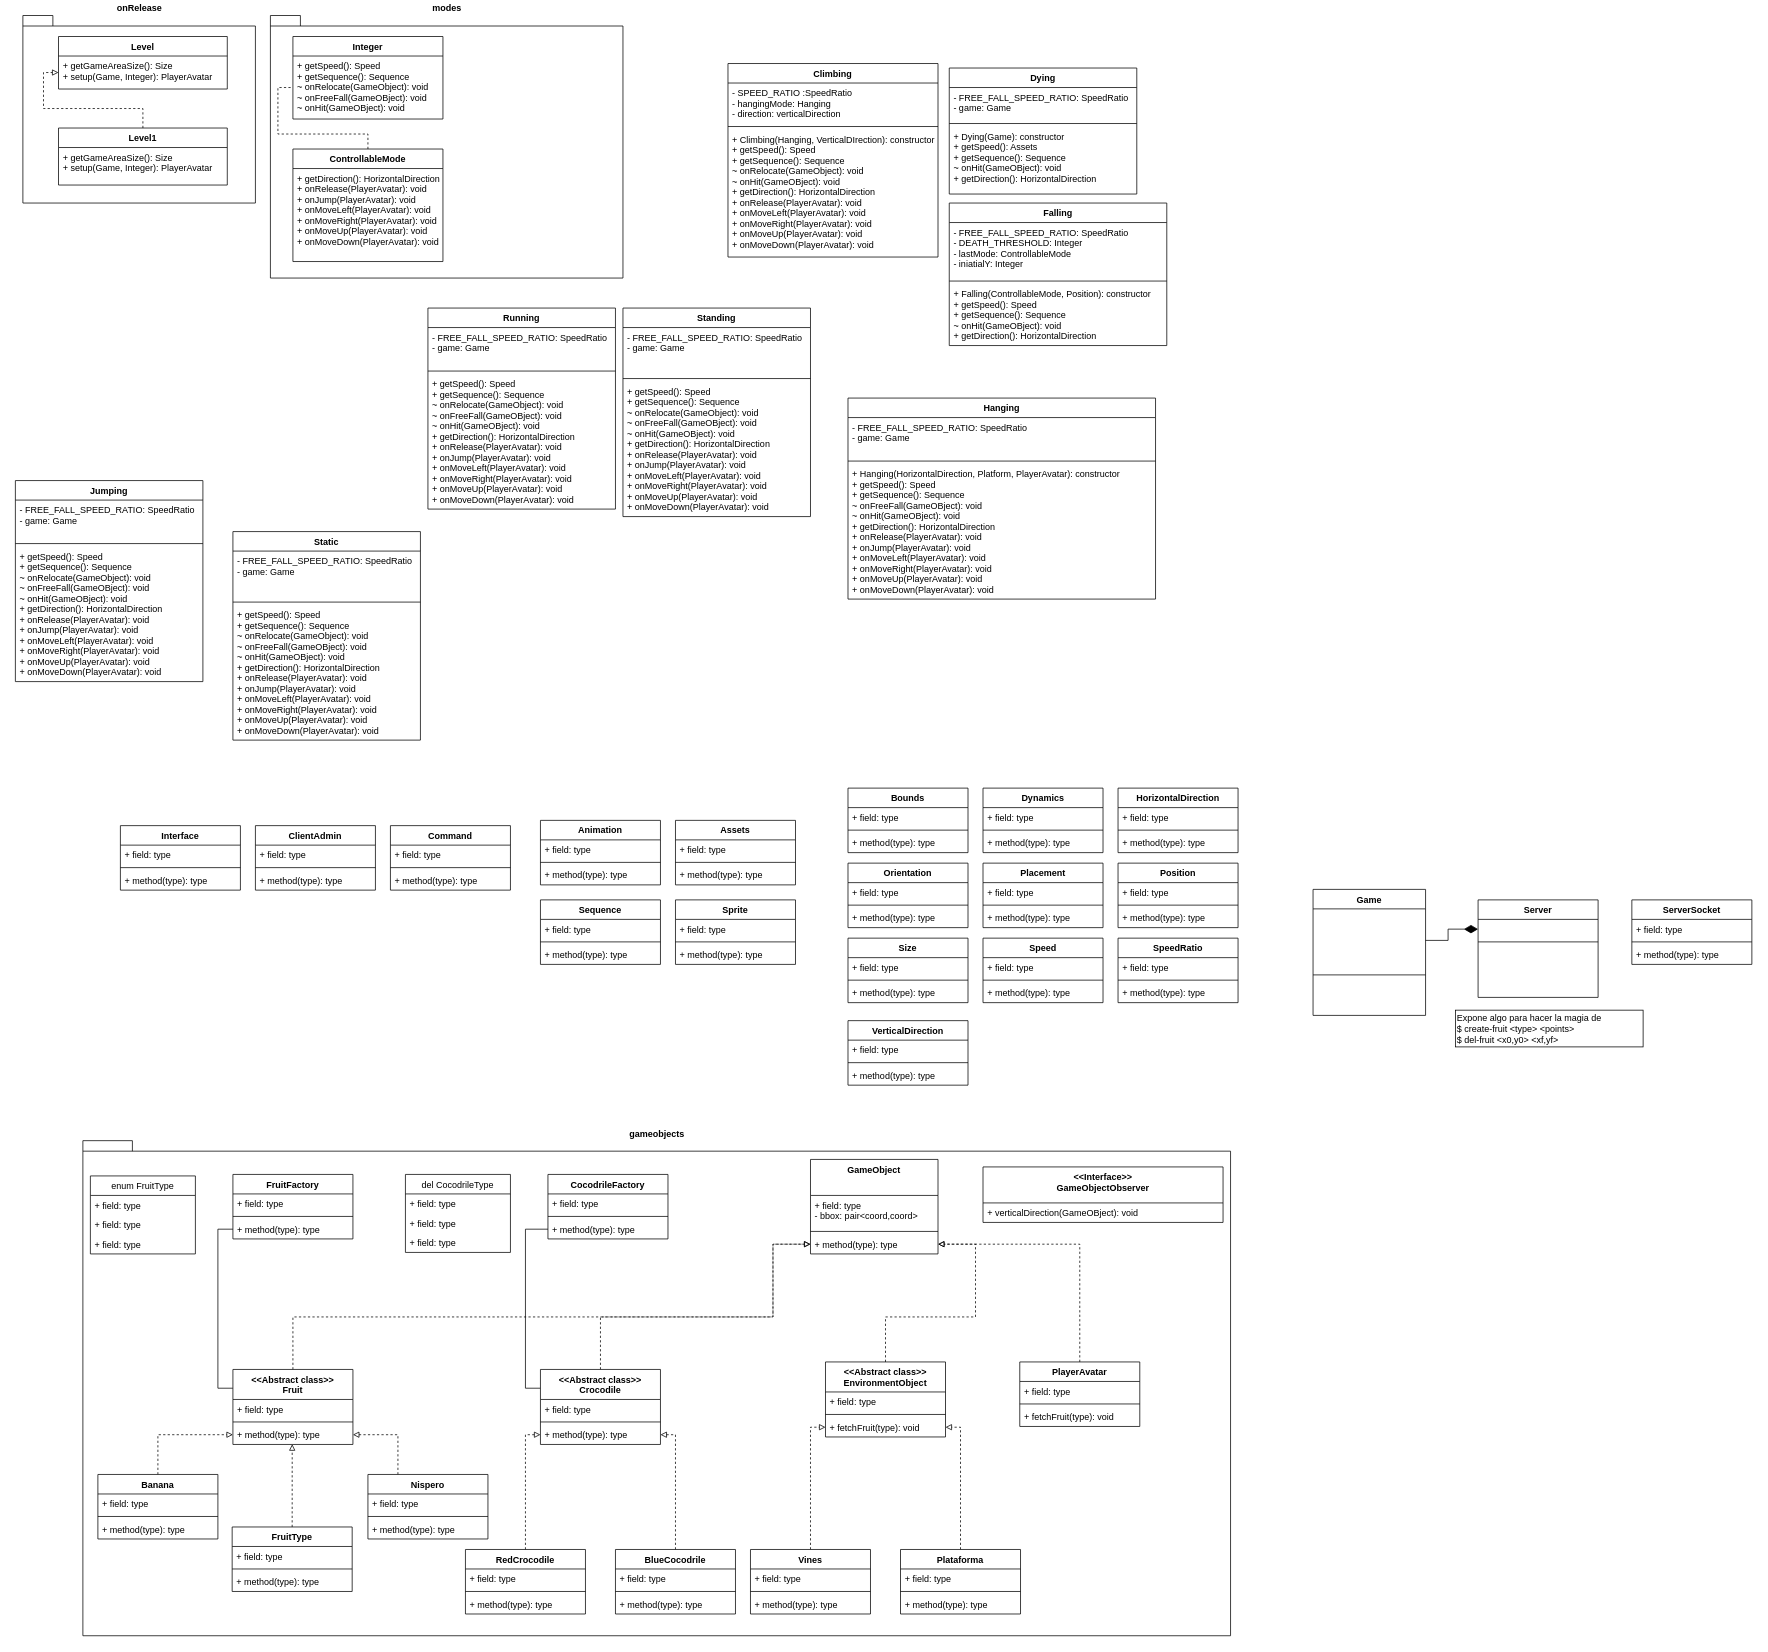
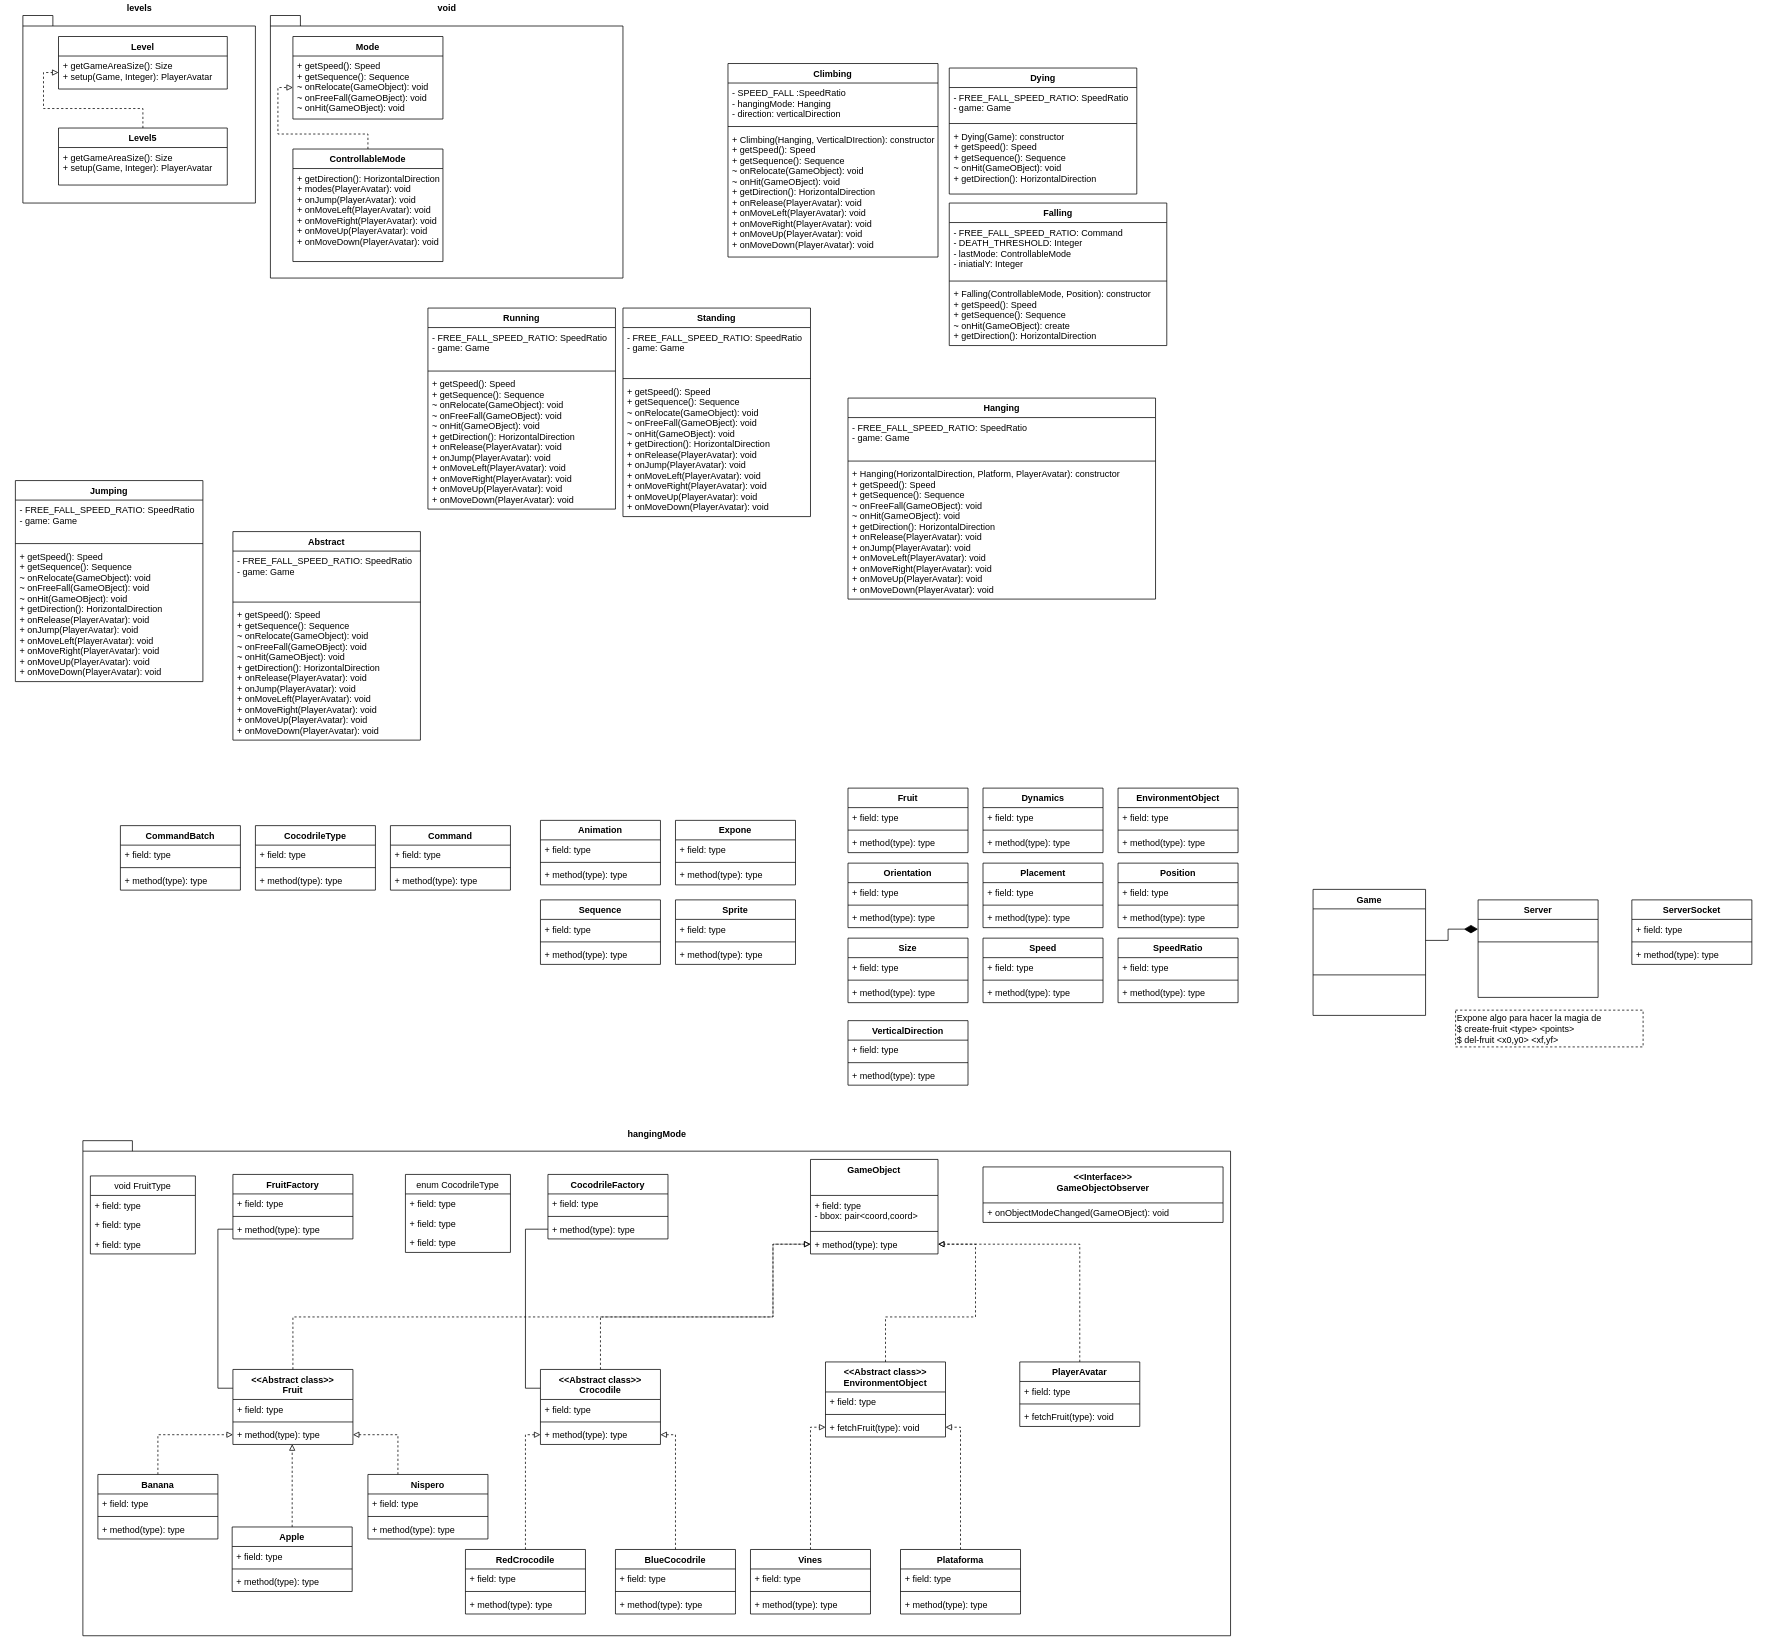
node "onRelease": label "onRelease" -> "levels"
node "modes": label "modes" -> "void"
node "Integer": label "Integer" -> "Mode"
edge "+ getSpeed(): Speed + getSequence(): Sequence ~ onRelocate(GameObject): void ~ onFreeFall(GameOBject): void ~ onHit(GameOBject): void" -- "ControllableMode": arrowhead none -> block
node "- SPEED_RATIO :SpeedRatio - hangingMode: Hanging - direction: verticalDirection": label "- SPEED_RATIO :SpeedRatio - hangingMode: Hanging - direction: verticalDirection" -> "- SPEED_FALL :SpeedRatio - hangingMode: Hanging - direction: verticalDirection"
node "+ Dying(Game): constructor + getSpeed(): Assets + getSequence(): Sequence ~ onHit(GameOBject): void + getDirection(): HorizontalDirection": label "+ Dying(Game): constructor + getSpeed(): Assets + getSequence(): Sequence ~ onHit(GameOBject): void + getDirection(): HorizontalDirection" -> "+ Dying(Game): constructor + getSpeed(): Speed + getSequence(): Sequence ~ onHit(GameOBject): void + getDirection(): HorizontalDirection"
node "Level1": label "Level1" -> "Level5"
node "+ getDirection(): HorizontalDirection + onRelease(PlayerAvatar): void + onJump(PlayerAvatar): void + onMoveLeft(PlayerAvatar): void + onMoveRight(PlayerAvatar): void + onMoveUp(PlayerAvatar): void + onMoveDown(PlayerAvatar): void": label "+ getDirection(): HorizontalDirection + onRelease(PlayerAvatar): void + onJump(PlayerAvatar): void + onMoveLeft(PlayerAvatar): void + onMoveRight(PlayerAvatar): void + onMoveUp(PlayerAvatar): void + onMoveDown(PlayerAvatar): void" -> "+ getDirection(): HorizontalDirection + modes(PlayerAvatar): void + onJump(PlayerAvatar): void + onMoveLeft(PlayerAvatar): void + onMoveRight(PlayerAvatar): void + onMoveUp(PlayerAvatar): void + onMoveDown(PlayerAvatar): void"
node "- FREE_FALL_SPEED_RATIO: SpeedRatio - DEATH_THRESHOLD: Integer - lastMode: ControllableMode - iniatialY: Integer": label "- FREE_FALL_SPEED_RATIO: SpeedRatio - DEATH_THRESHOLD: Integer - lastMode: ControllableMode - iniatialY: Integer" -> "- FREE_FALL_SPEED_RATIO: Command - DEATH_THRESHOLD: Integer - lastMode: ControllableMode - iniatialY: Integer"
node "+ Falling(ControllableMode, Position): constructor + getSpeed(): Speed + getSequence(): Sequence ~ onHit(GameOBject): void + getDirection(): HorizontalDirection": label "+ Falling(ControllableMode, Position): constructor + getSpeed(): Speed + getSequence(): Sequence ~ onHit(GameOBject): void + getDirection(): HorizontalDirection" -> "+ Falling(ControllableMode, Position): constructor + getSpeed(): Speed + getSequence(): Sequence ~ onHit(GameOBject): create + getDirection(): HorizontalDirection"
node "Static": label "Static" -> "Abstract"
node "Bounds": label "Bounds" -> "Fruit"
node "HorizontalDirection": label "HorizontalDirection" -> "EnvironmentObject"
node "Assets": label "Assets" -> "Expone"
node "Interface": label "Interface" -> "CommandBatch"
node "ClientAdmin": label "ClientAdmin" -> "CocodrileType"
node "Expone algo para hacer la magia de $ create-fruit <type> <points> $ del-fruit <x0,y0> <xf,yf>": style solid -> dashed
node "gameobjects": label "gameobjects" -> "hangingMode"
node "del CocodrileType": label "del CocodrileType" -> "enum CocodrileType"
node "enum FruitType": label "enum FruitType" -> "void FruitType"
node "+ verticalDirection(GameOBject): void": label "+ verticalDirection(GameOBject): void" -> "+ onObjectModeChanged(GameOBject): void"
node "FruitType": label "FruitType" -> "Apple"
